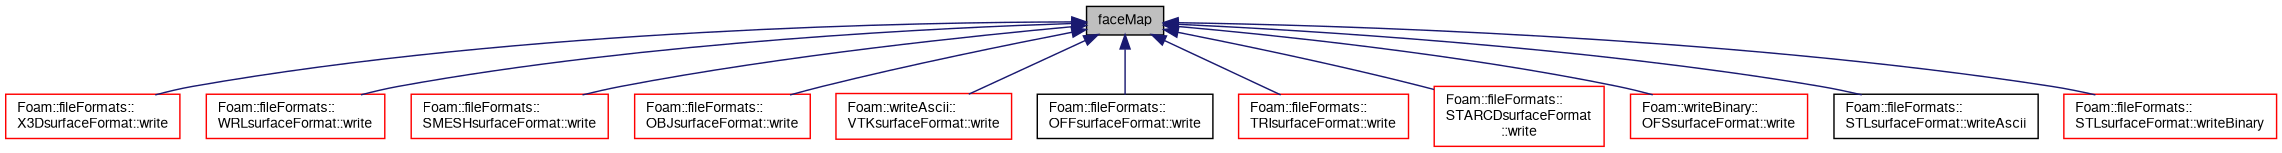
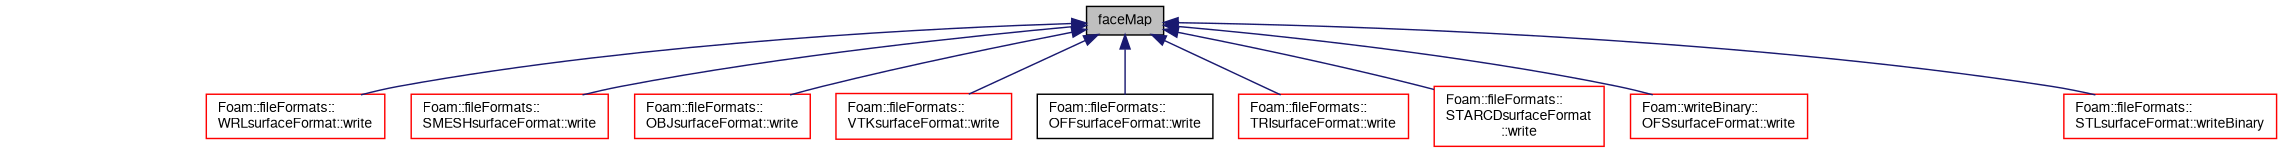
node "Foam::fileFormats:: X3DsurfaceFormat::write": removed
node "Foam::writeAscii:: VTKsurfaceFormat::write": label "Foam::writeAscii:: VTKsurfaceFormat::write" -> "Foam::fileFormats:: VTKsurfaceFormat::write"
node "Foam::fileFormats:: STLsurfaceFormat::writeAscii": removed
